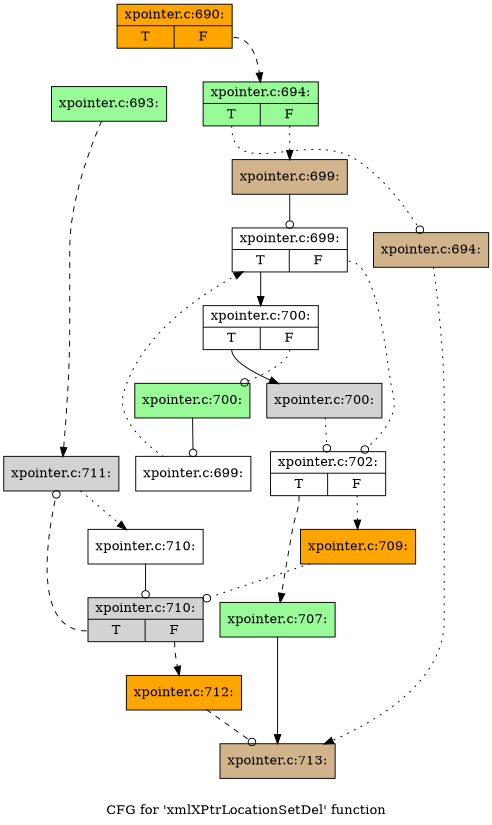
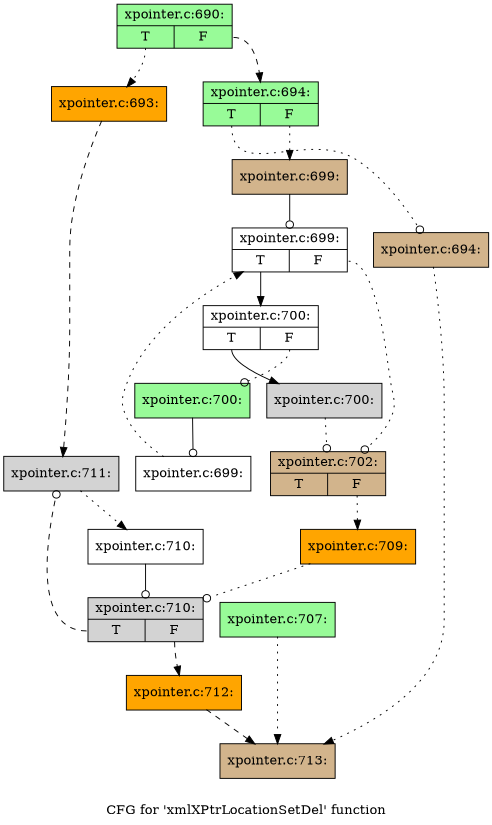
node "xpointer.c:690:": fillcolor orange -> palegreen
edge "xpointer.c:690:" -> "xpointer.c:693:": added
node "xpointer.c:693:": fillcolor palegreen -> orange
node "xpointer.c:702:": fillcolor white -> tan
edge "xpointer.c:702:" -> "xpointer.c:707:": removed
edge "xpointer.c:707:" -> "xpointer.c:713:": style solid -> dotted
edge "xpointer.c:712:" -> "xpointer.c:713:": arrowhead odot -> normal
